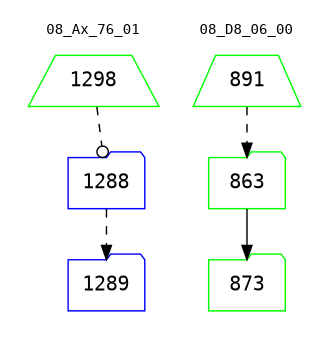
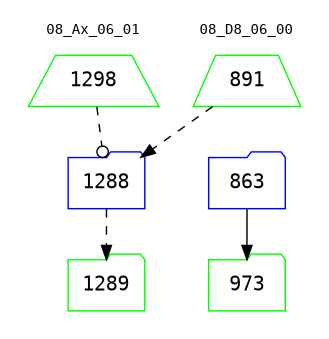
cluster "08_Ax_76_01": label "08_Ax_76_01" -> "08_Ax_06_01"
edge "891" -> "863": now "891" -> "1288"
node "863": color green -> blue
node "1289": color blue -> green
node "873": label "873" -> "973"
